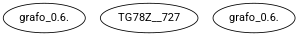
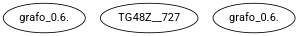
node "TG78Z__727": label "TG78Z__727" -> "TG48Z__727"
